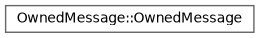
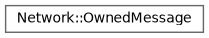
node "OwnedMessage::OwnedMessage": label "OwnedMessage::OwnedMessage" -> "Network::OwnedMessage"
